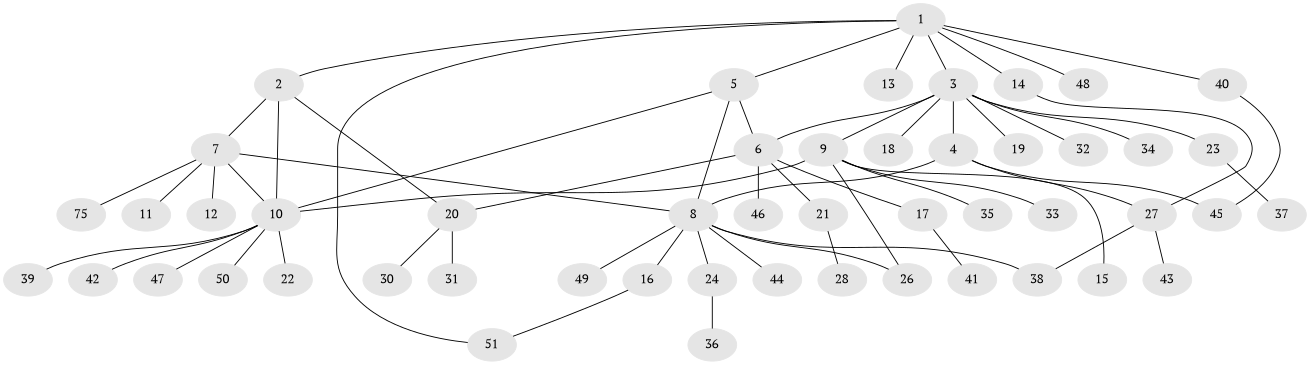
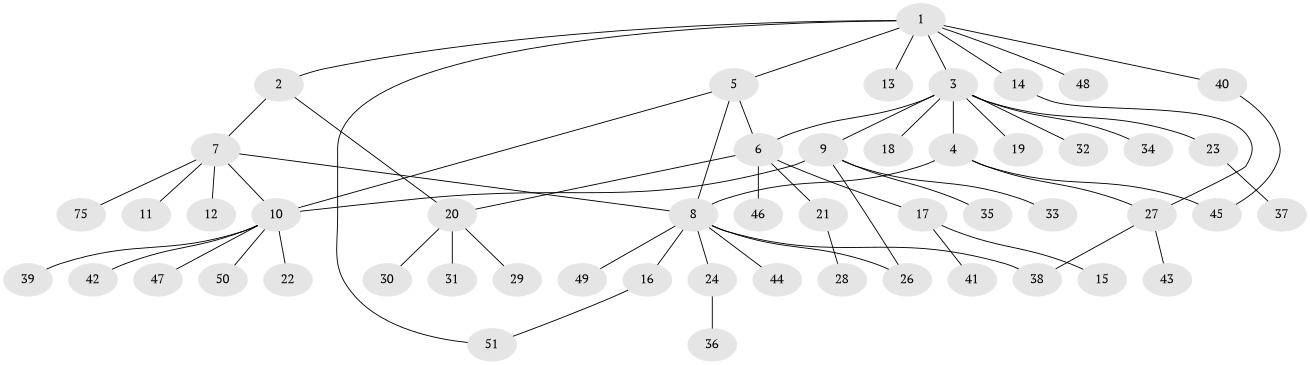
edge "2" -- "10": removed
edge "9" -- "15": now "17" -- "15"
node "29": added
